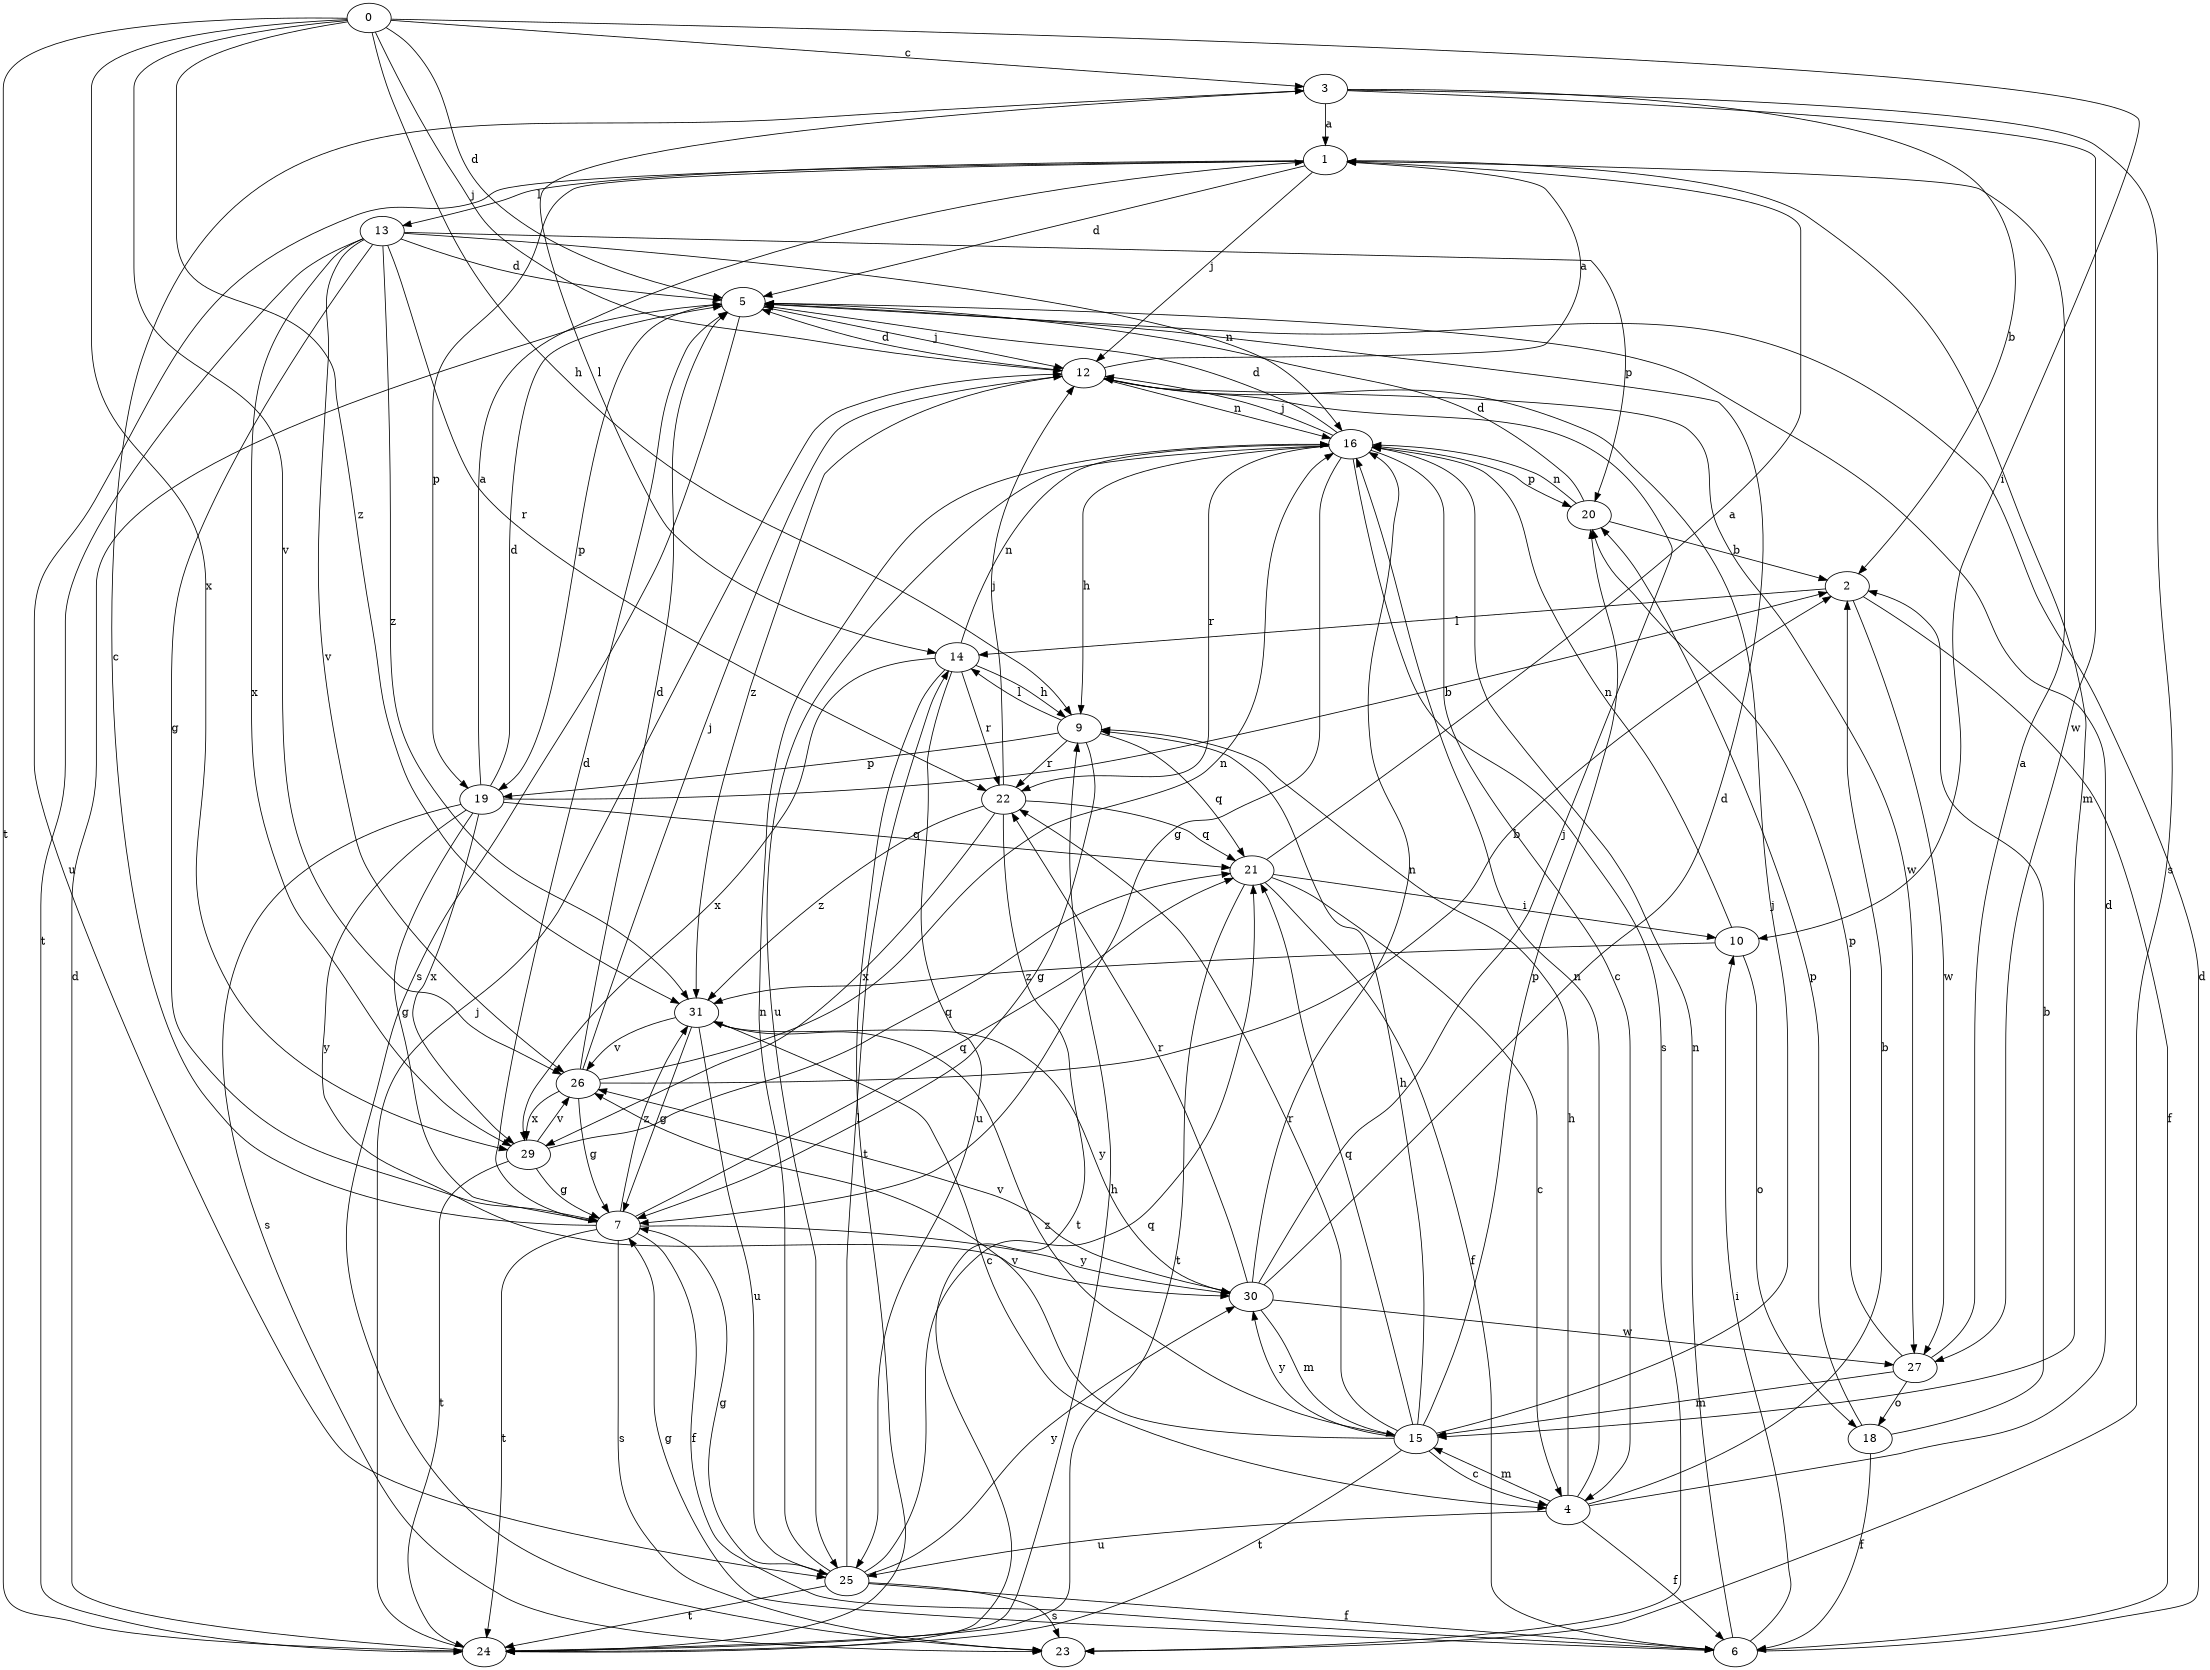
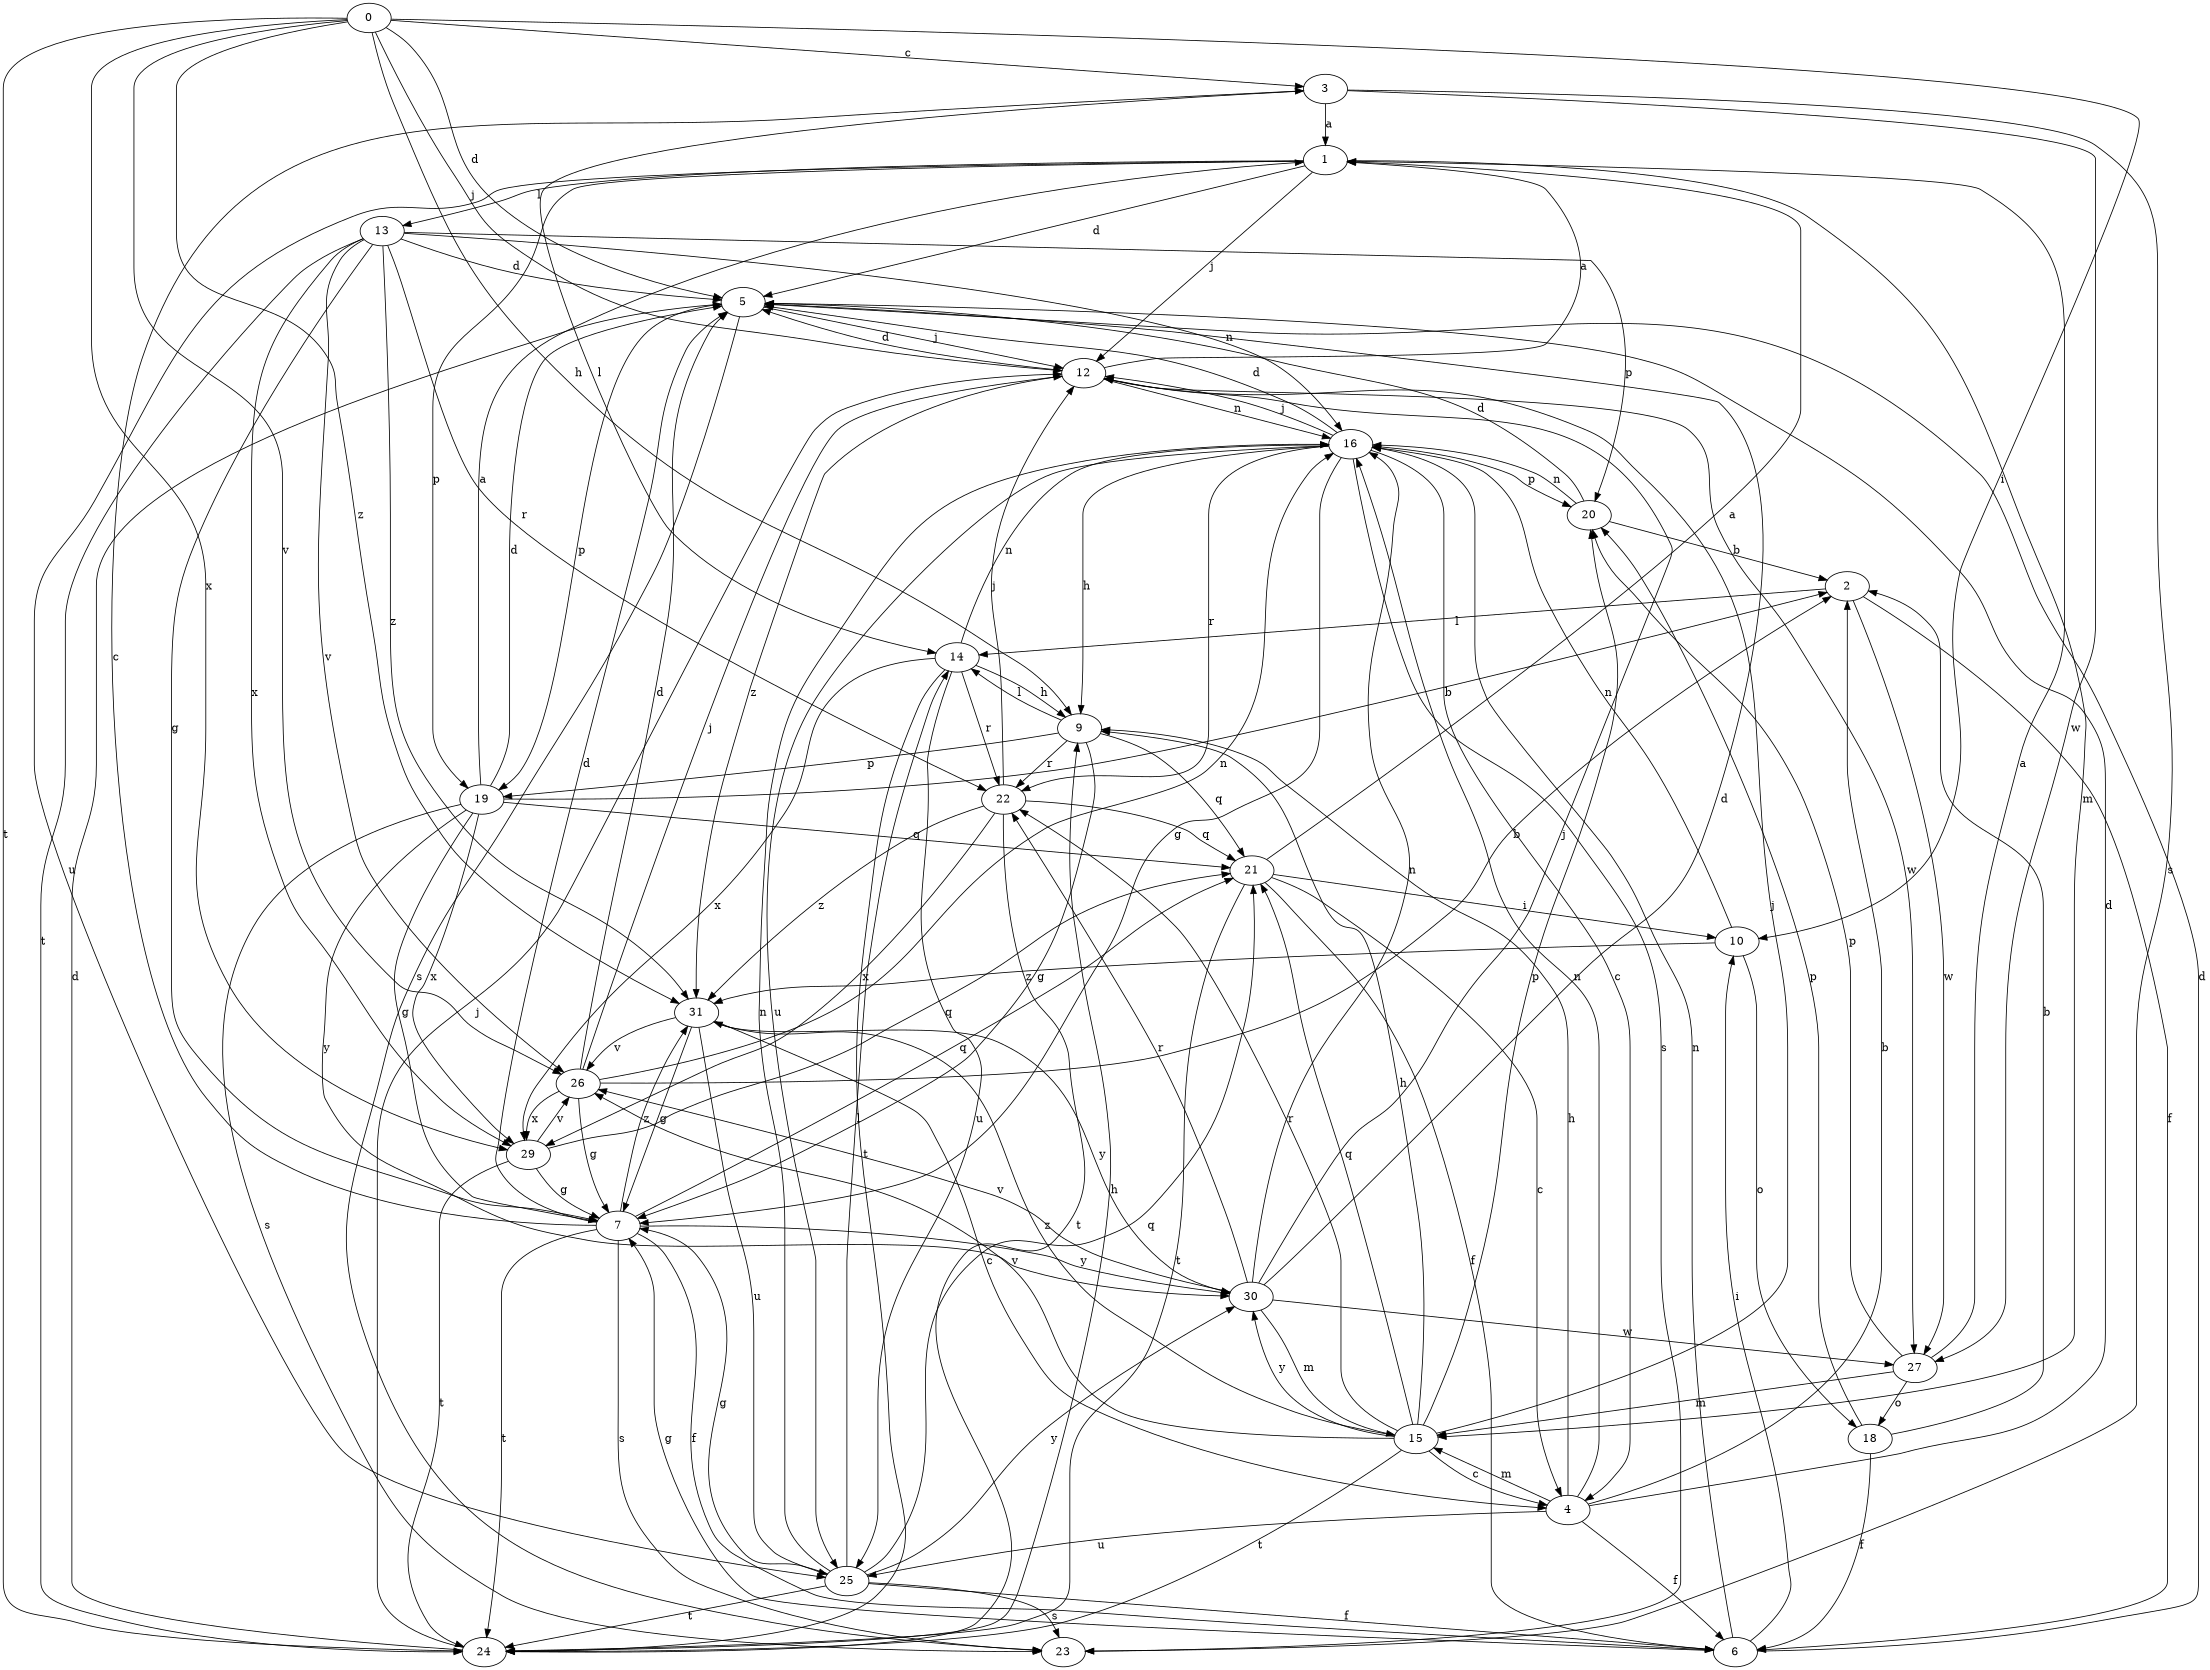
edge "3" -> "2": removed, label "b"
